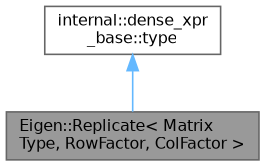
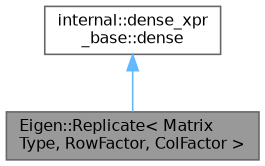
node "internal::dense_xpr _base::type": label "internal::dense_xpr _base::type" -> "internal::dense_xpr _base::dense"
